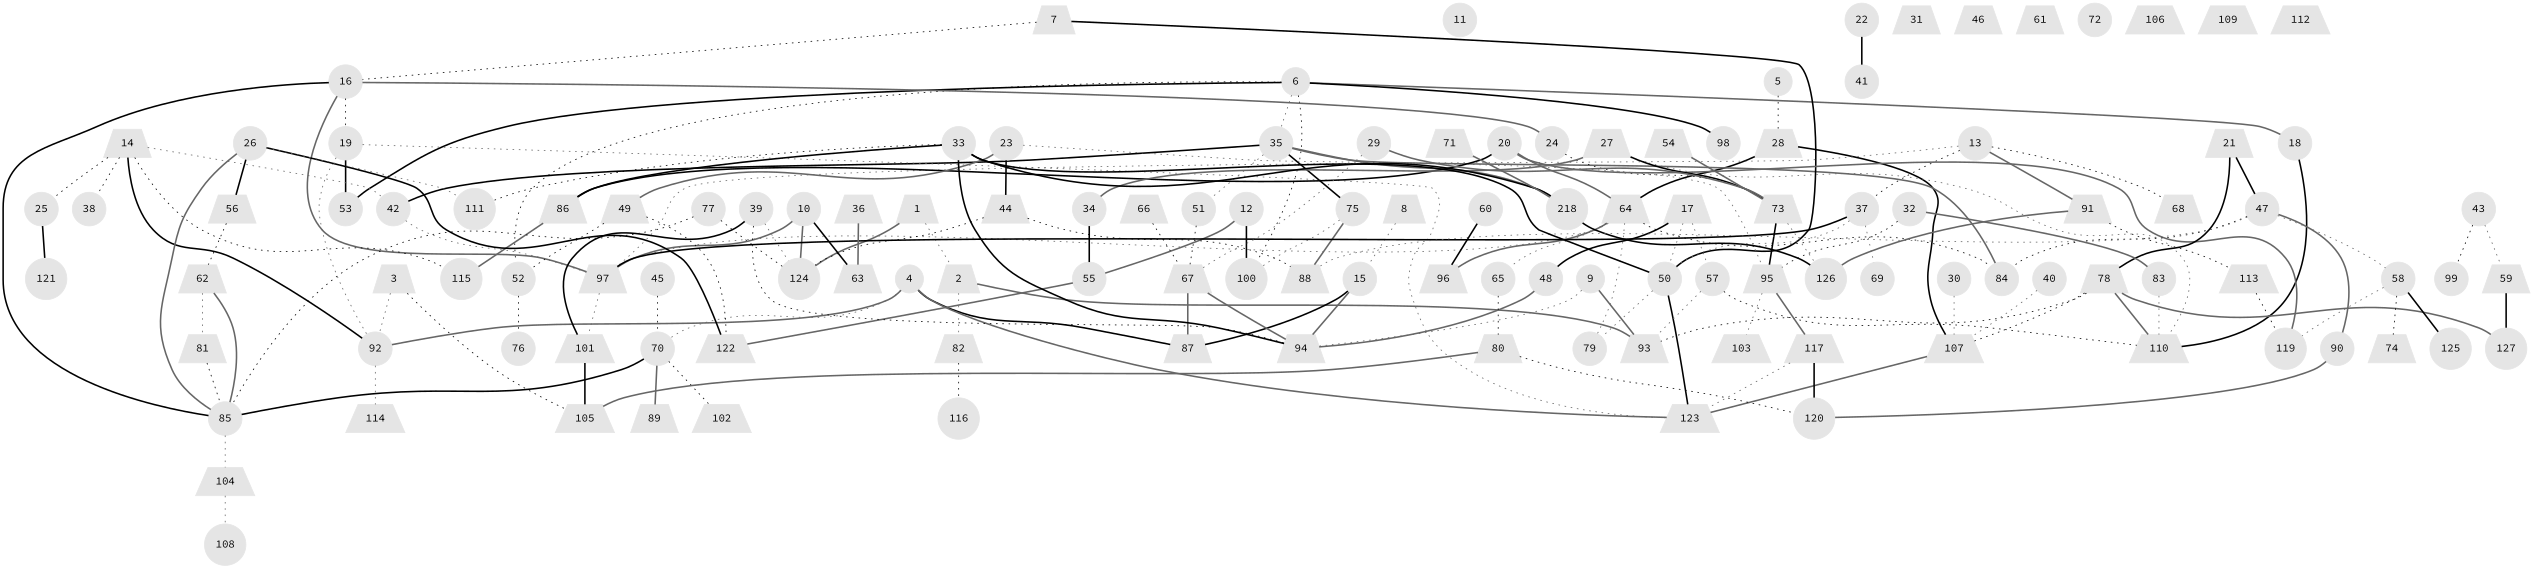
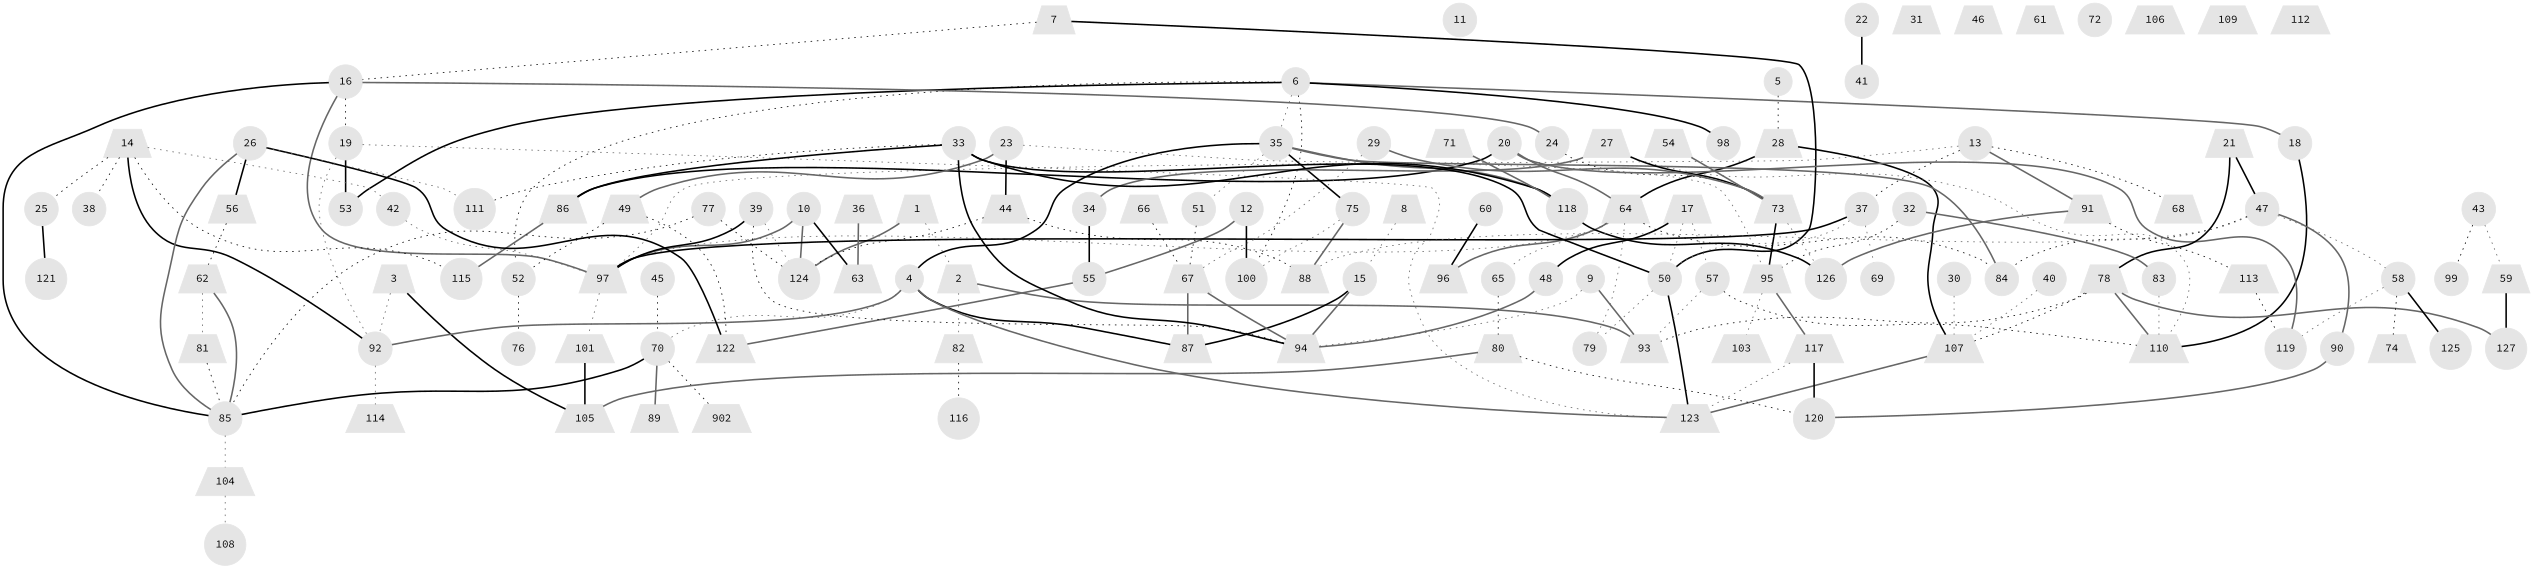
edge "35" -- "42": now "35" -- "4"
node "218": label "218" -> "118"
edge "39" -- "101": now "39" -- "97"
edge "3" -- "105": style dotted -> bold
node "102": label "102" -> "902"
